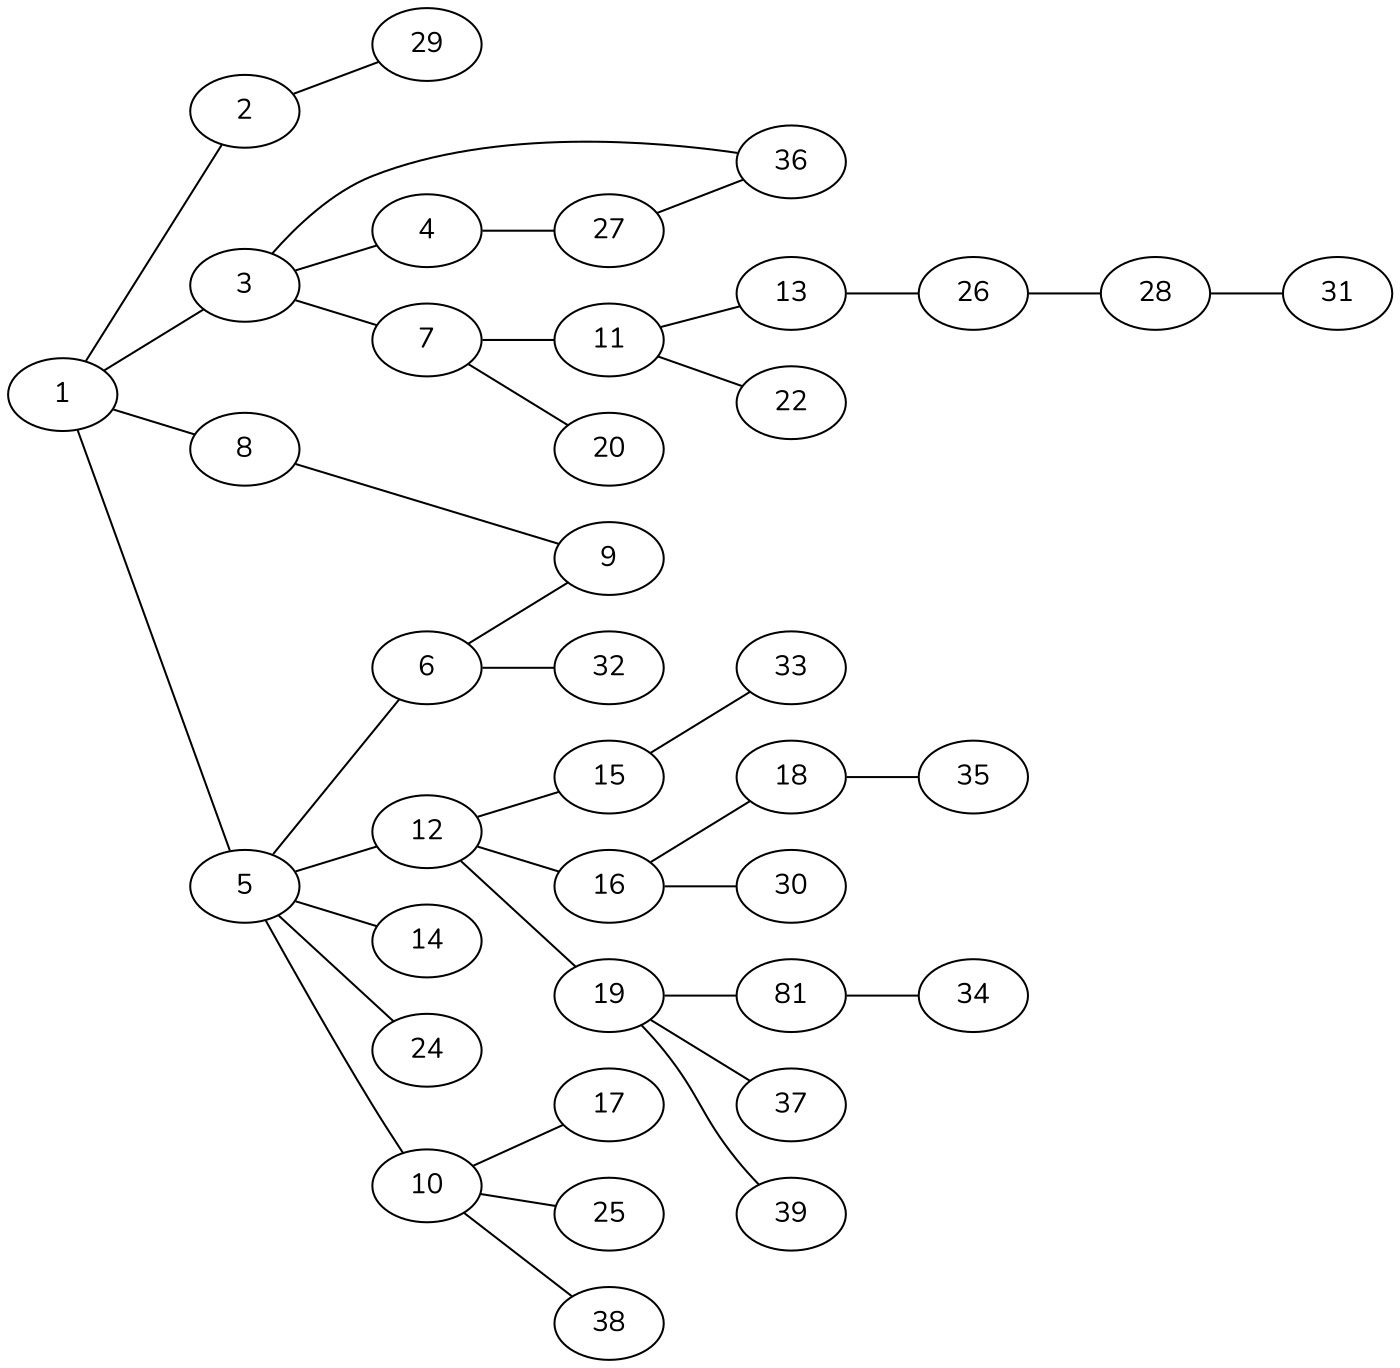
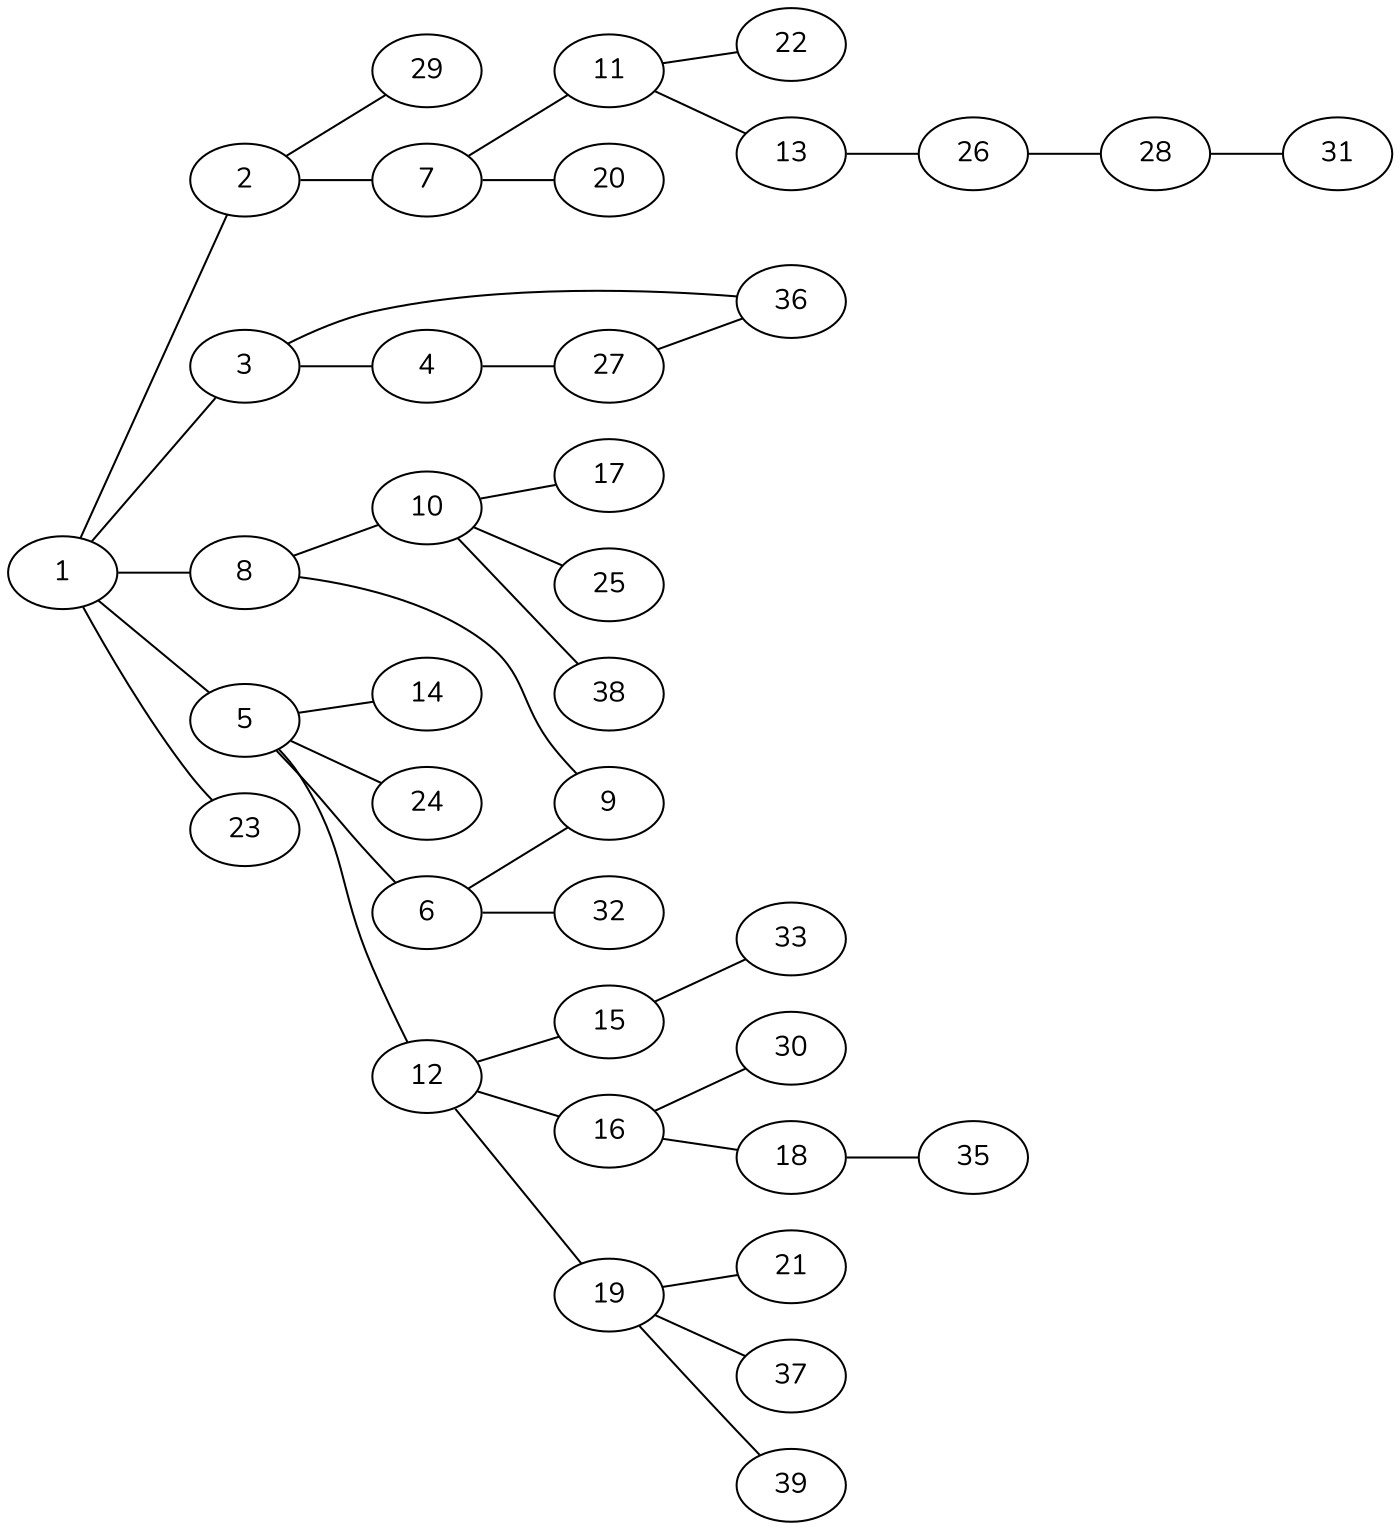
edge "3" -- "7": now "2" -- "7"
node "23": added
node "81": label "81" -> "21"
node "34": removed
edge "5" -- "10": now "8" -- "10"
